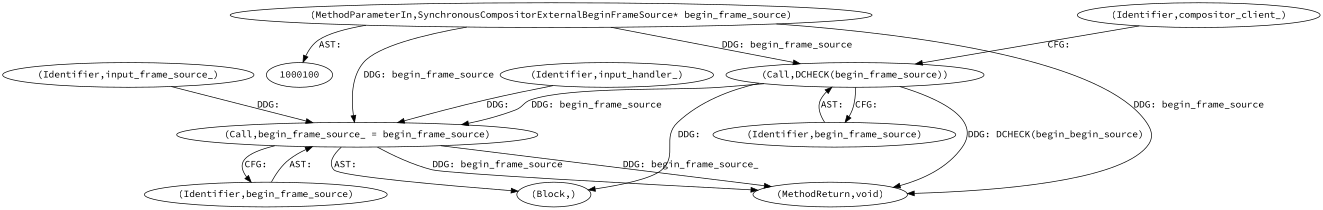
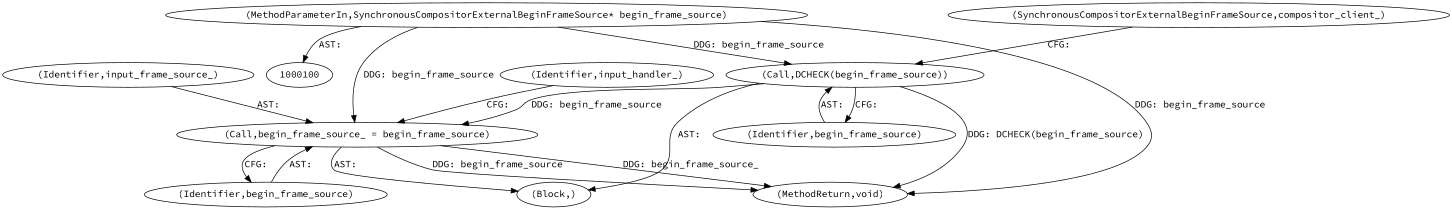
node "(Identifier,compositor_client_)": label "(Identifier,compositor_client_)" -> "(SynchronousCompositorExternalBeginFrameSource,compositor_client_)"
edge "(Identifier,input_frame_source_)" -> "(Call,begin_frame_source_ = begin_frame_source)": label "DDG: " -> "AST: "
edge "(Identifier,input_handler_)" -> "(Call,begin_frame_source_ = begin_frame_source)": label "DDG: " -> "CFG: "
edge "(Call,DCHECK(begin_frame_source))" -> "(Block,)": label "DDG: " -> "AST: "
edge "(Call,DCHECK(begin_frame_source))" -> "(MethodReturn,void)": label "DDG: DCHECK(begin_begin_source)" -> "DDG: DCHECK(begin_frame_source)"
